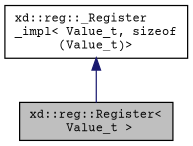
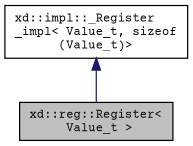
node "xd::reg::_Register _impl< Value_t, sizeof (Value_t)>": label "xd::reg::_Register _impl< Value_t, sizeof (Value_t)>" -> "xd::impl::_Register _impl< Value_t, sizeof (Value_t)>"
